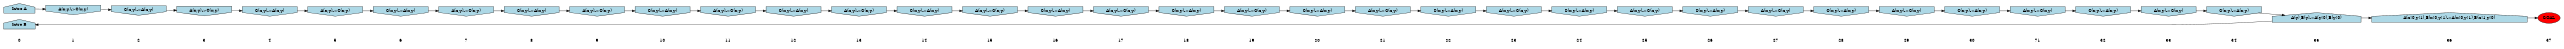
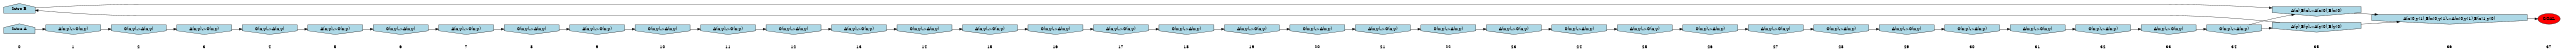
node "A(x),B(x)->A(x!0),B(x!0)": added
node "A(y),B(y)->A(y!0),B(y!0)": shape house -> invhouse
node "A(x!0,y!1),B(x!0,y!1)->A(x!0,y!1),B(x!1,y!0)": shape house -> invhouse
node "71": label "71" -> "31"
